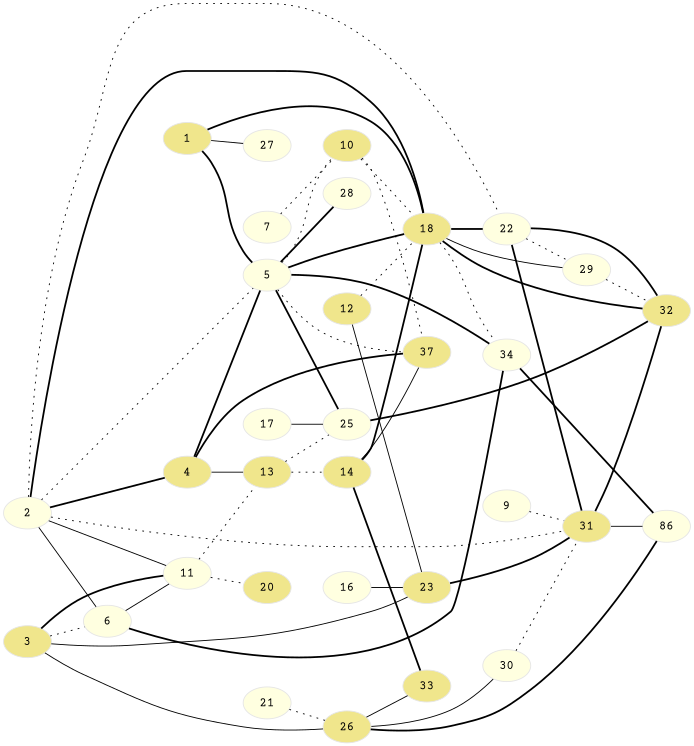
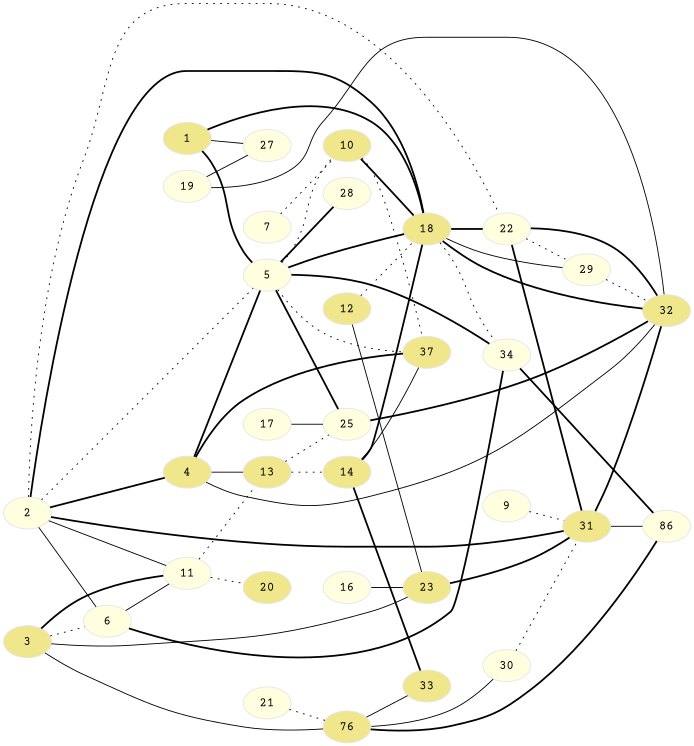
node "19": added
edge "10" -- "18": style dotted -> bold
edge "32" -- "4": added
edge "2" -- "31": style dotted -> bold
node "26": label "26" -> "76"
